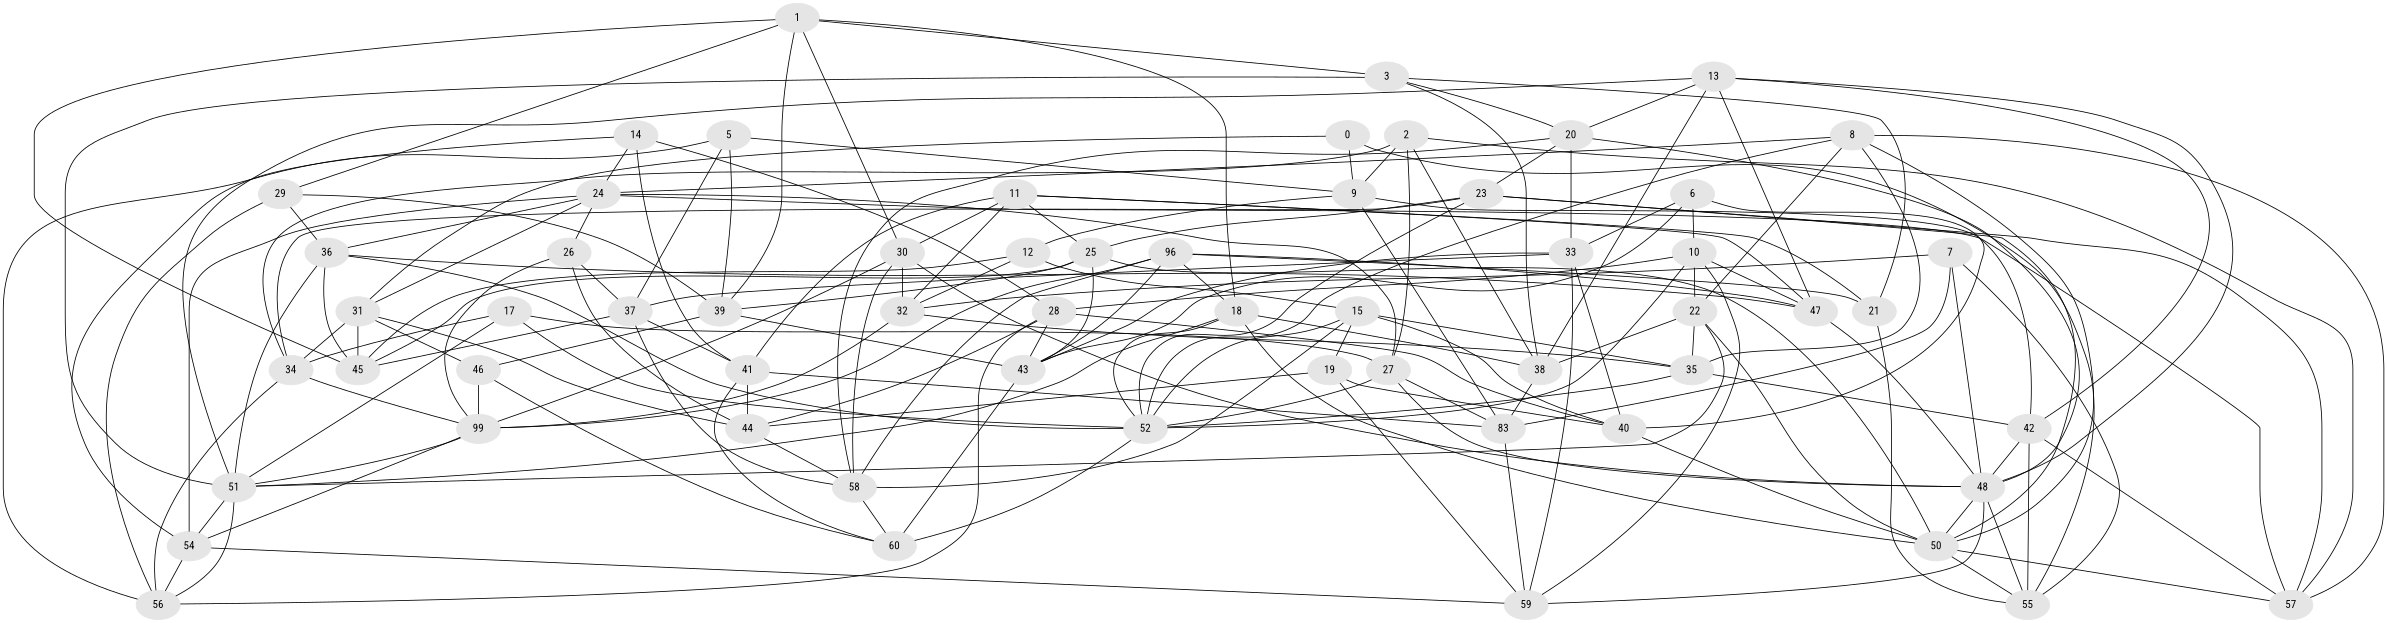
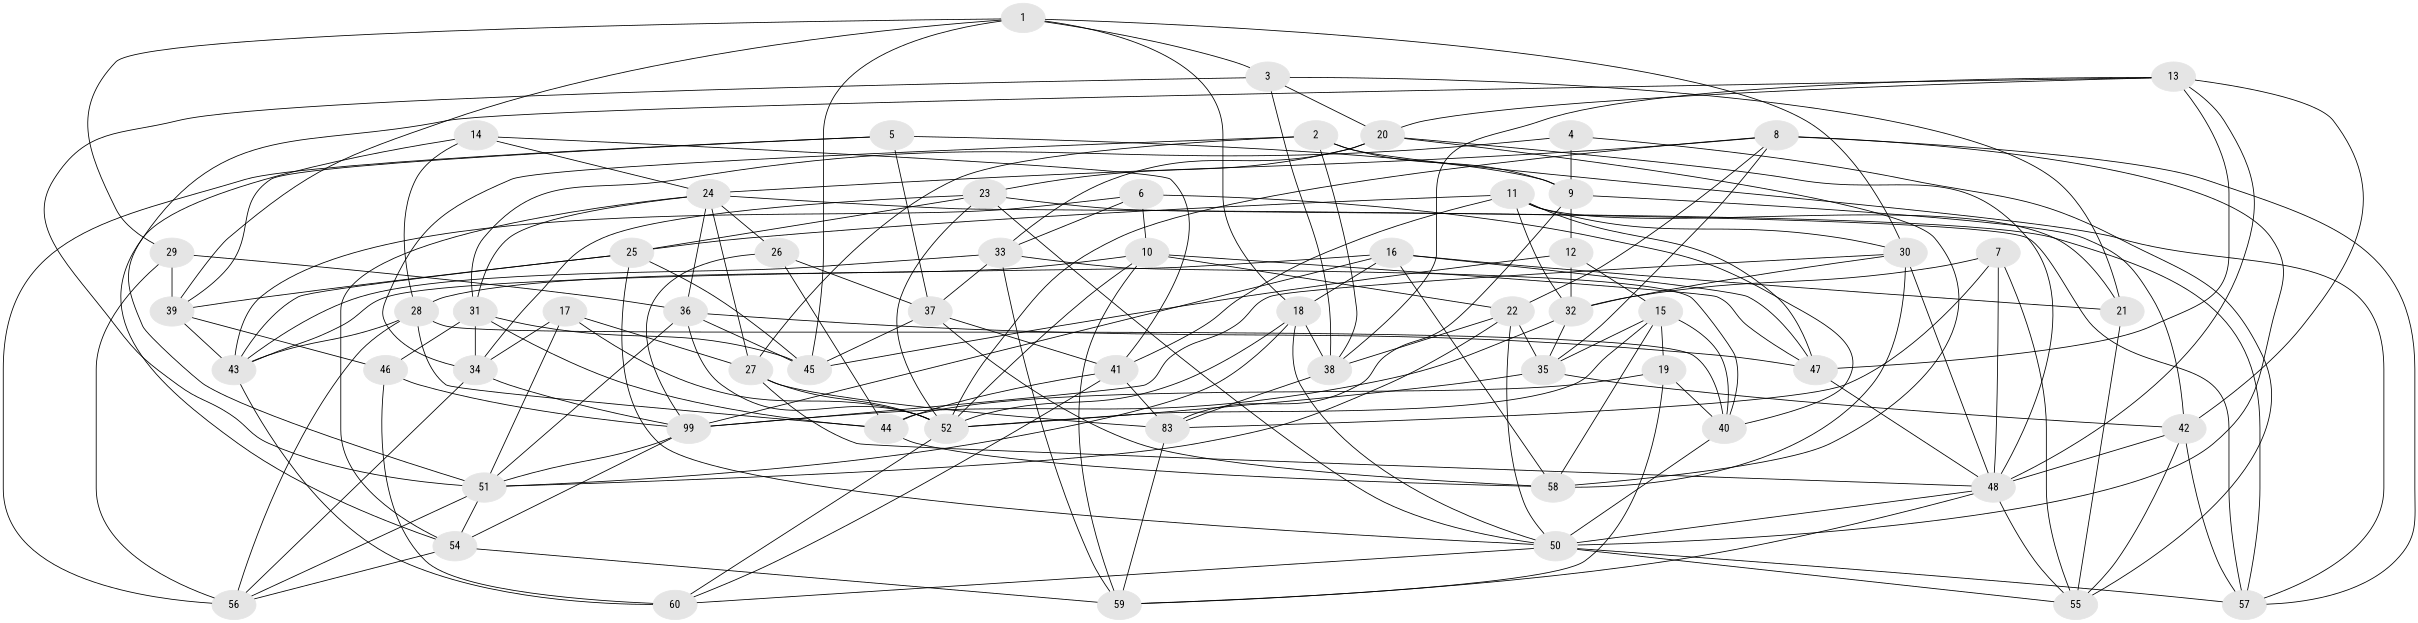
node "0": label "0" -> "4"
node "96": label "96" -> "16"
edge "58" -- "60": now "50" -- "60"
